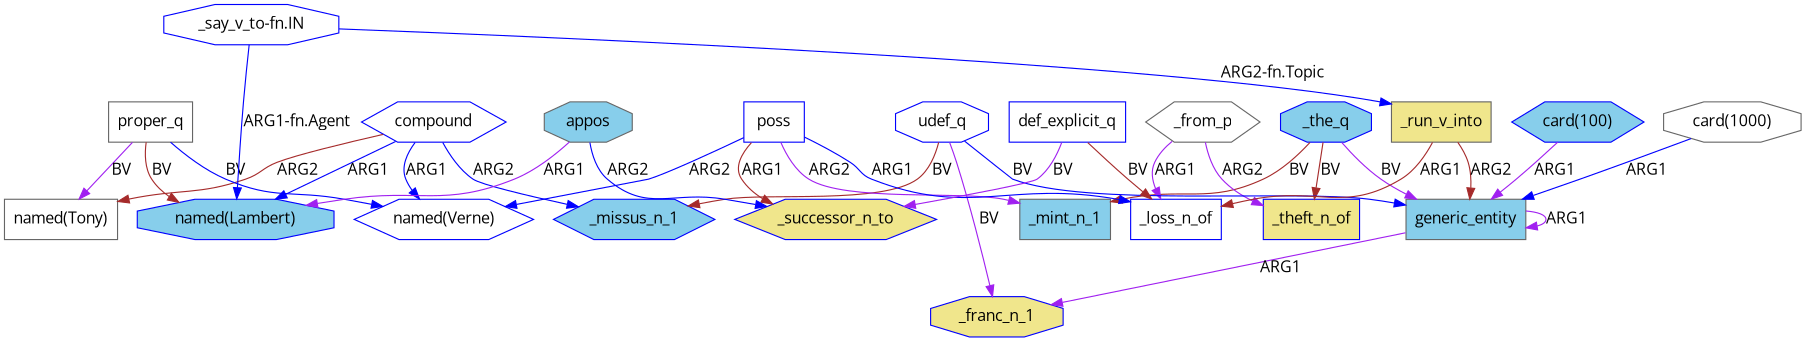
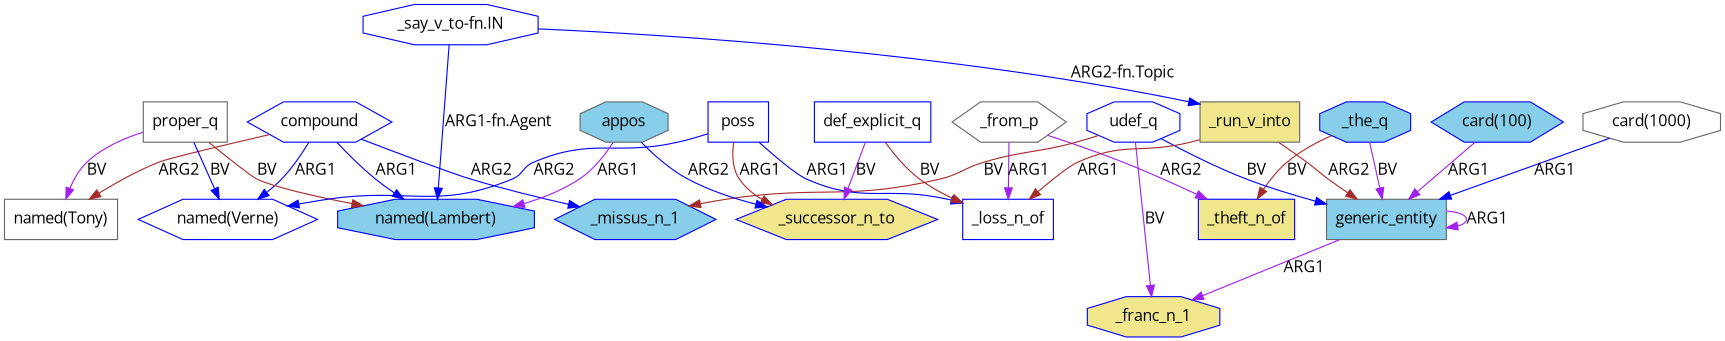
node "_mint_n_1": removed
